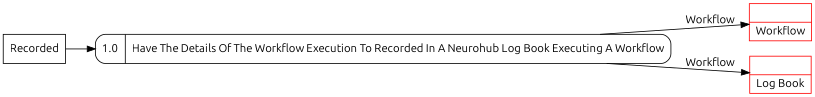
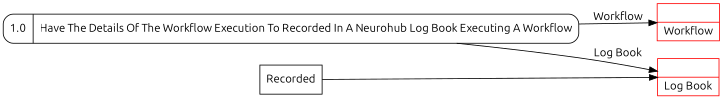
edge "Recorded" -> "1.0": now "Recorded" -> "Log Book"
edge "1.0" -> "Log Book": label "Workflow" -> "Log Book"
